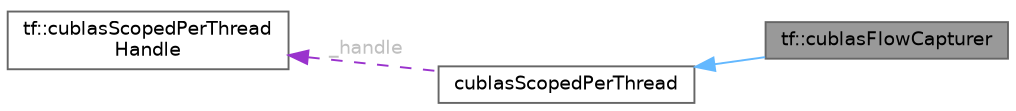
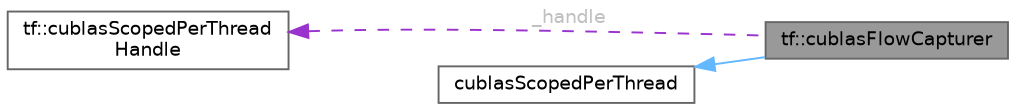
edge "cublasScopedPerThread" -> "tf::cublasScopedPerThread Handle": now "tf::cublasFlowCapturer" -> "tf::cublasScopedPerThread Handle"
